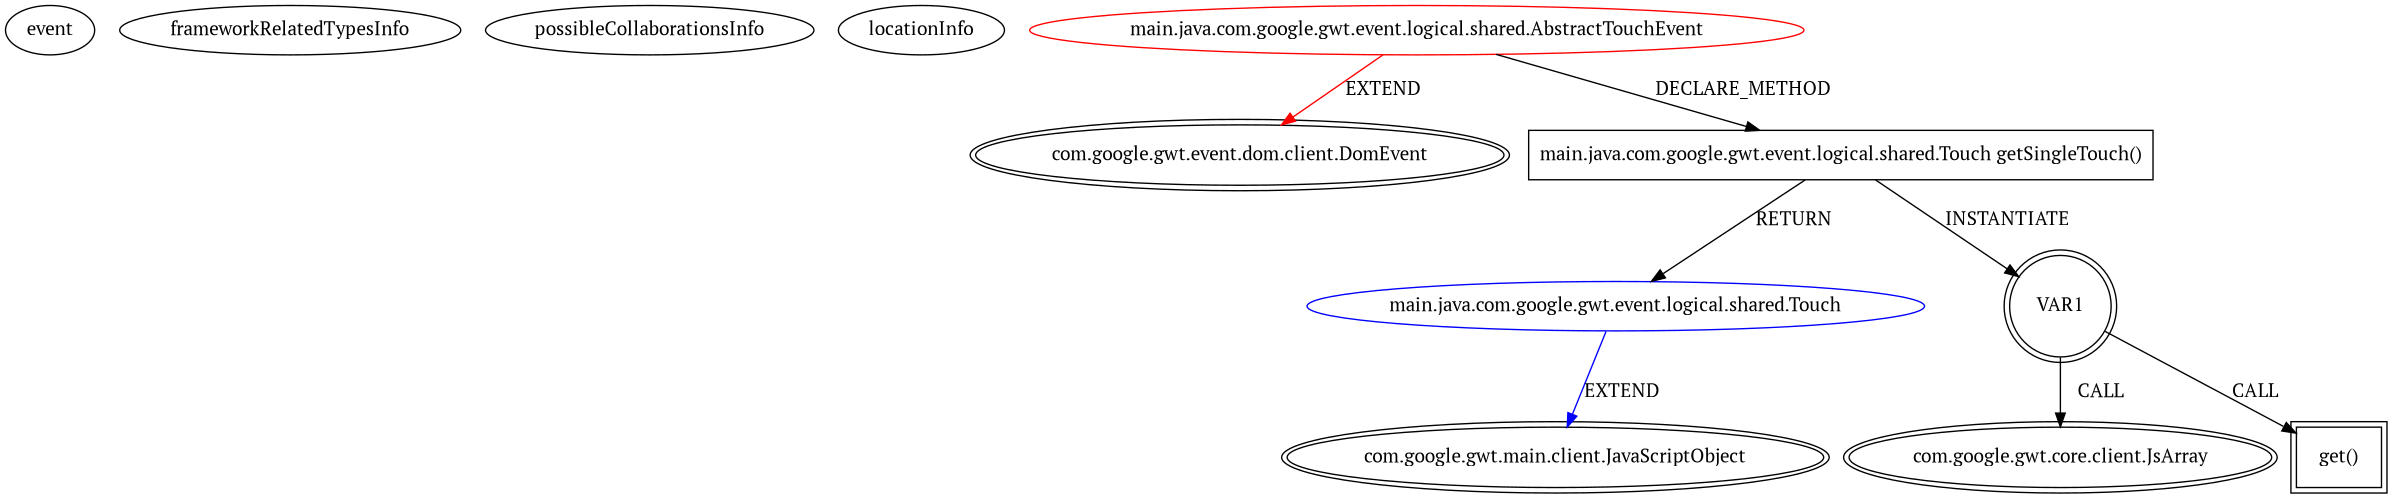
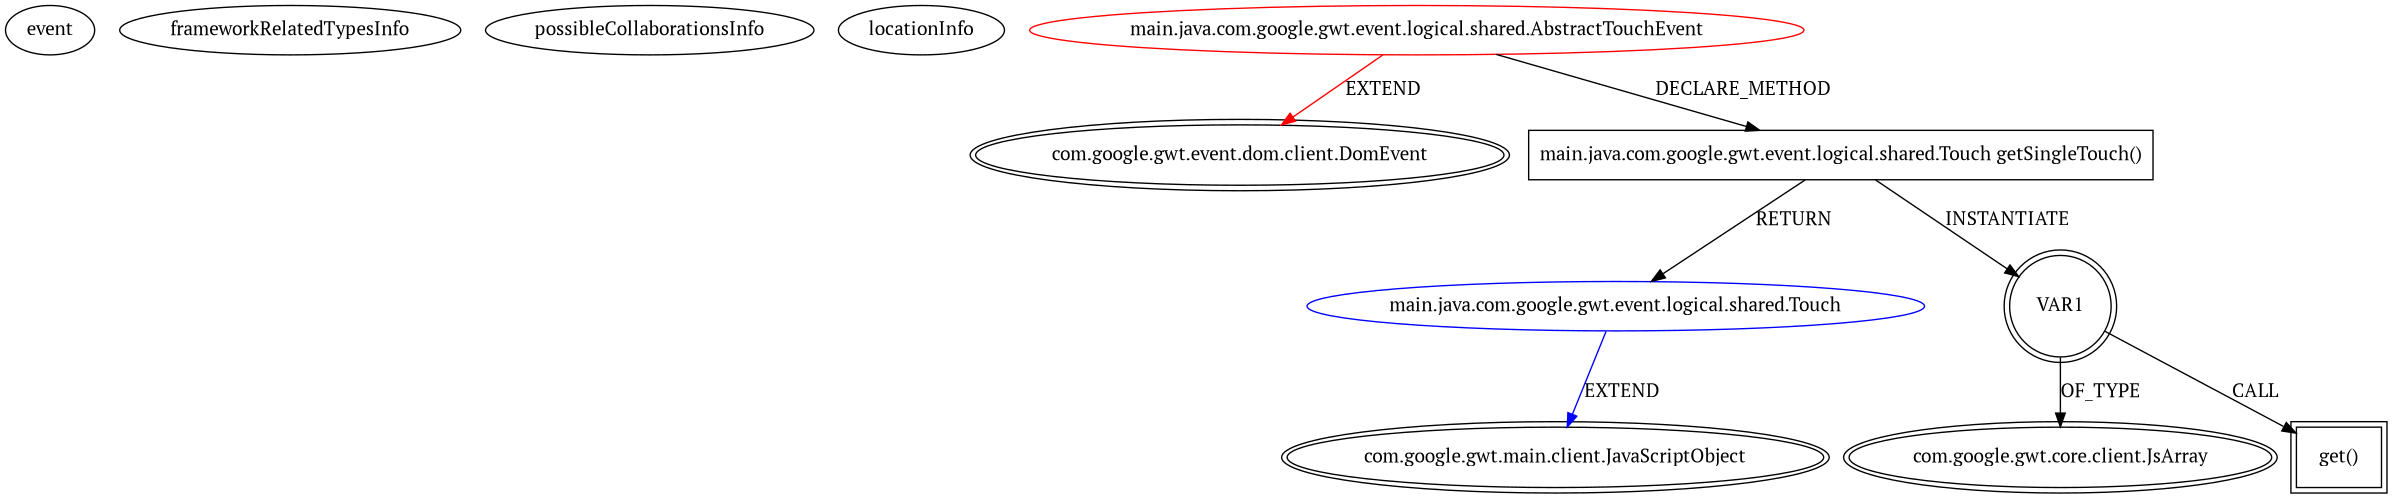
edge "VAR1" -> "com.google.gwt.core.client.JsArray": label "CALL" -> "OF_TYPE"
